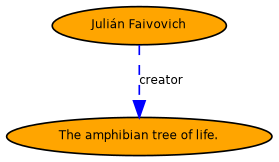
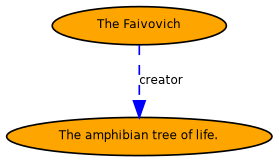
node "Julián Faivovich": label "Julián Faivovich" -> "The Faivovich"
